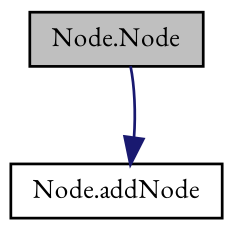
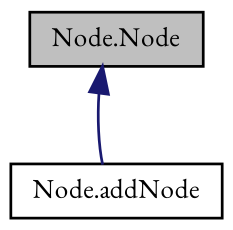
edge "Node.Node" -> "Node.addNode": reversed
